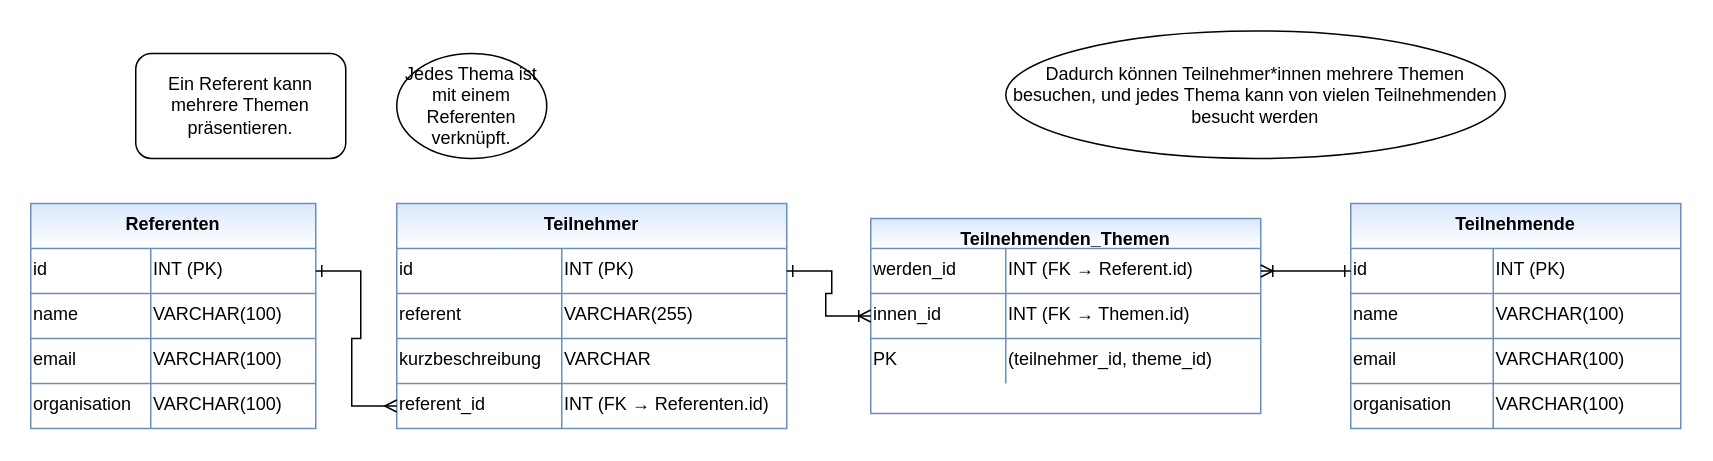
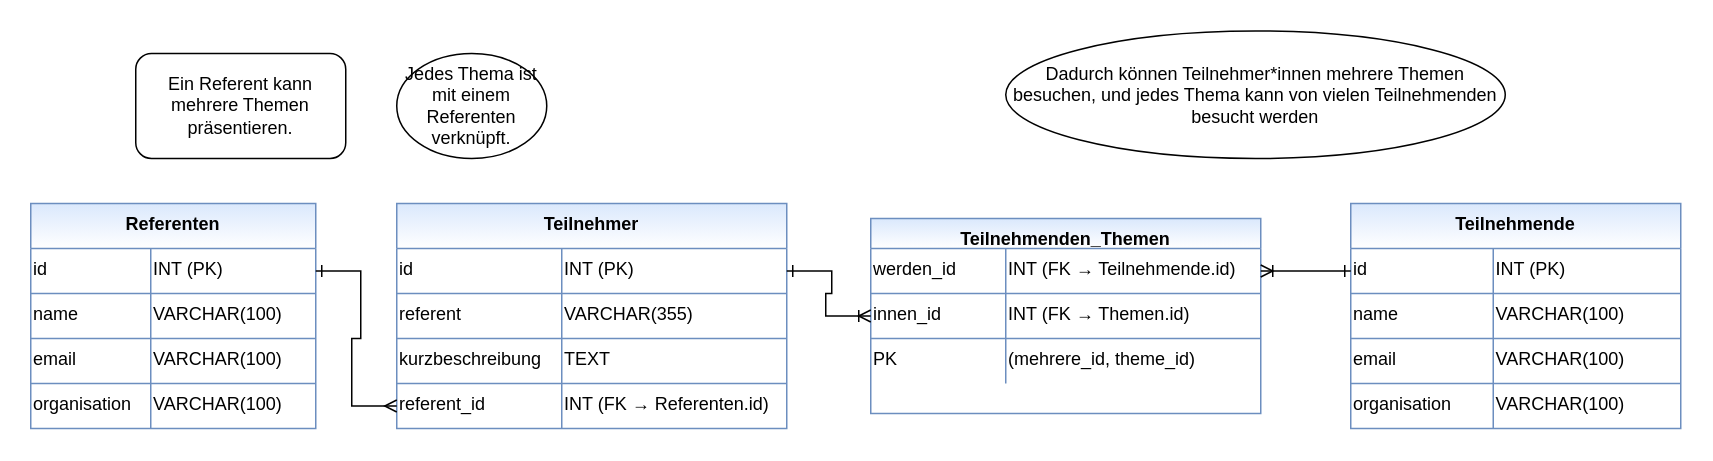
node "INT (FK → Referent.id)": label "INT (FK → Referent.id)" -> "INT (FK → Teilnehmende.id)"
node "VARCHAR(255)": label "VARCHAR(255)" -> "VARCHAR(355)"
node "VARCHAR": label "VARCHAR" -> "TEXT"
node "(teilnehmer_id, theme_id)": label "(teilnehmer_id, theme_id)" -> "(mehrere_id, theme_id)"
